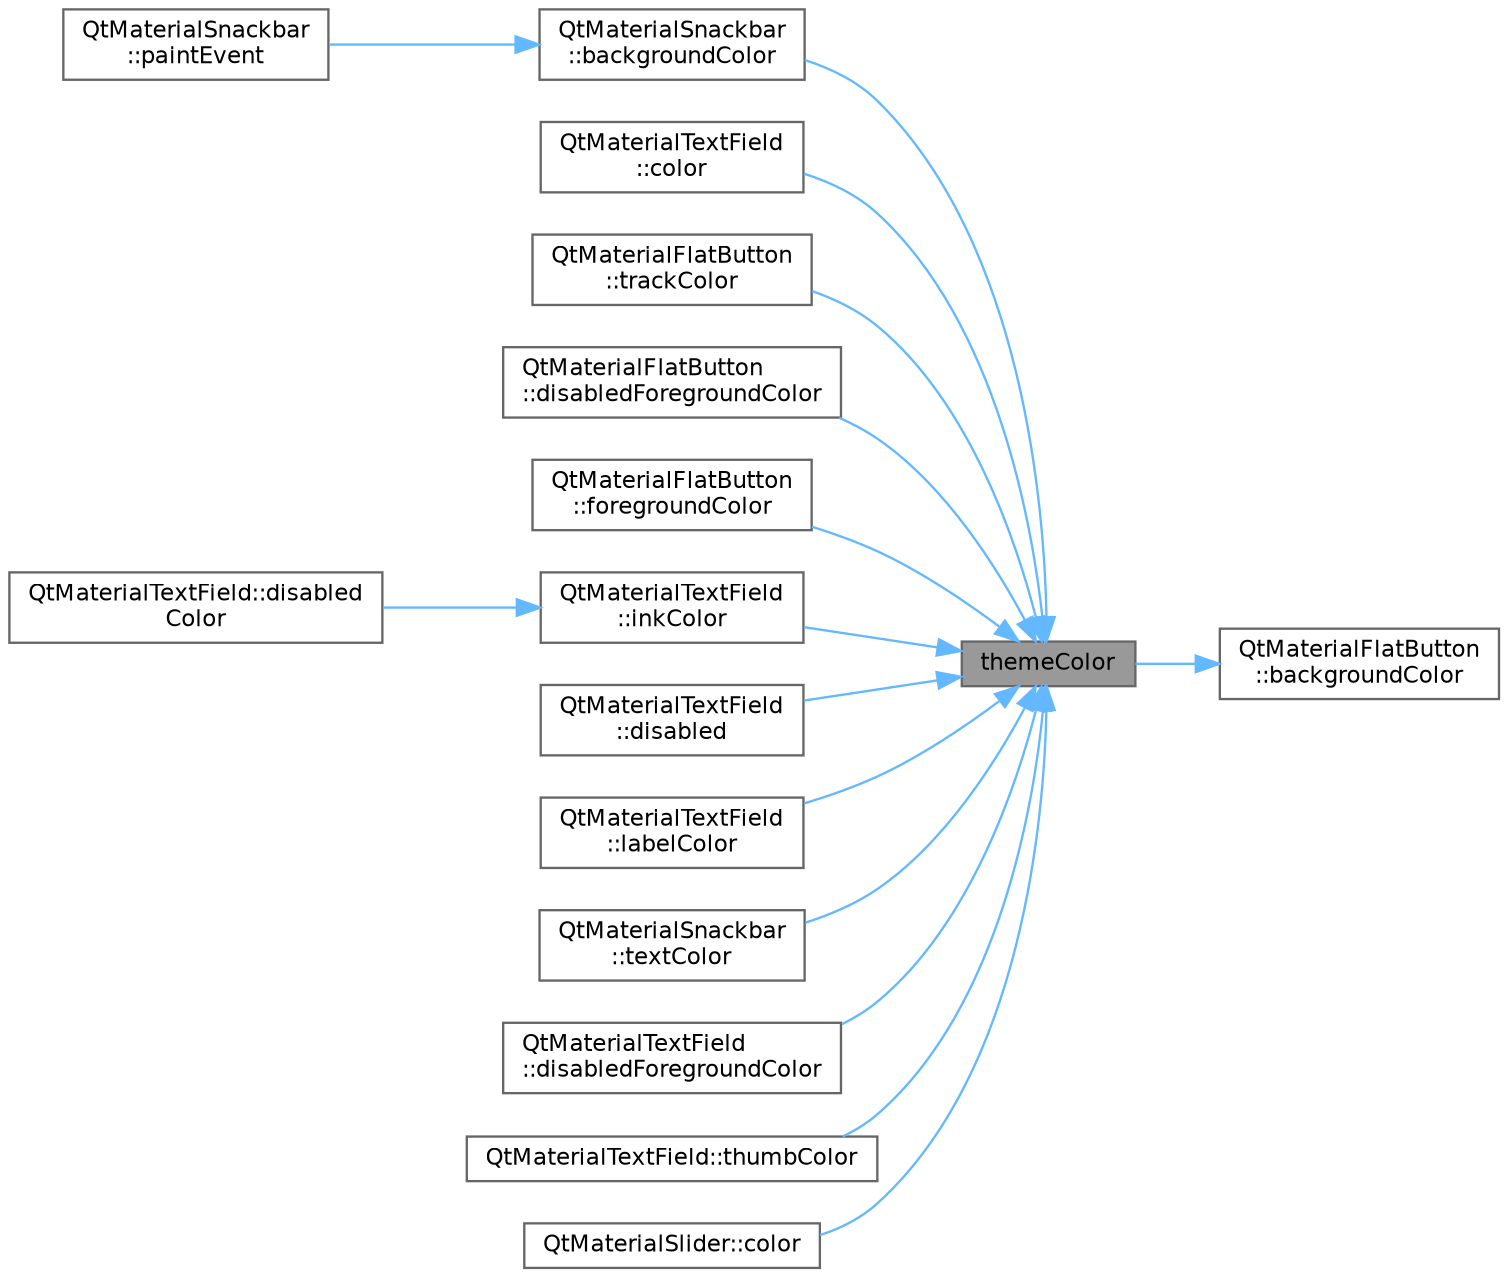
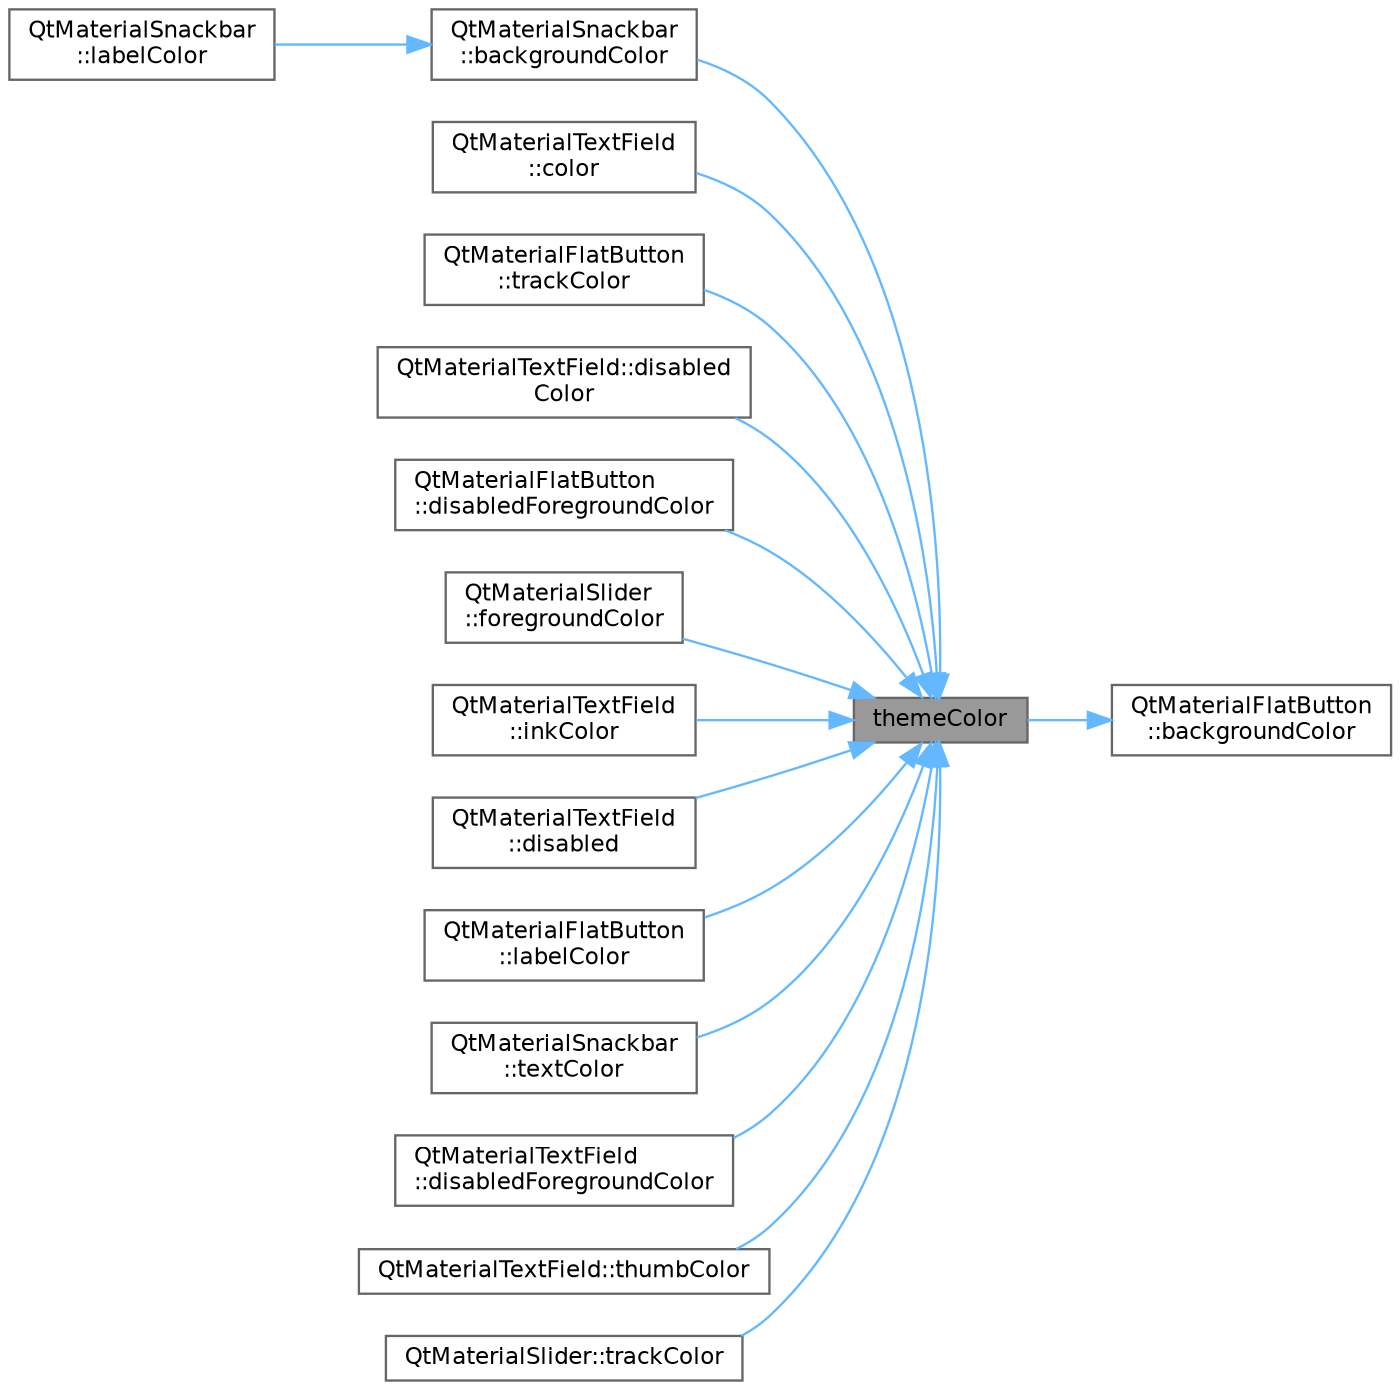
node "QtMaterialSnackbar ::paintEvent": label "QtMaterialSnackbar ::paintEvent" -> "QtMaterialSnackbar ::labelColor"
node "QtMaterialFlatButton ::foregroundColor": label "QtMaterialFlatButton ::foregroundColor" -> "QtMaterialSlider ::foregroundColor"
edge "QtMaterialTextField::disabled Color" -> "QtMaterialTextField ::inkColor": now "QtMaterialTextField::disabled Color" -> "themeColor"
node "QtMaterialTextField ::labelColor": label "QtMaterialTextField ::labelColor" -> "QtMaterialFlatButton ::labelColor"
node "QtMaterialSlider::color": label "QtMaterialSlider::color" -> "QtMaterialSlider::trackColor"
